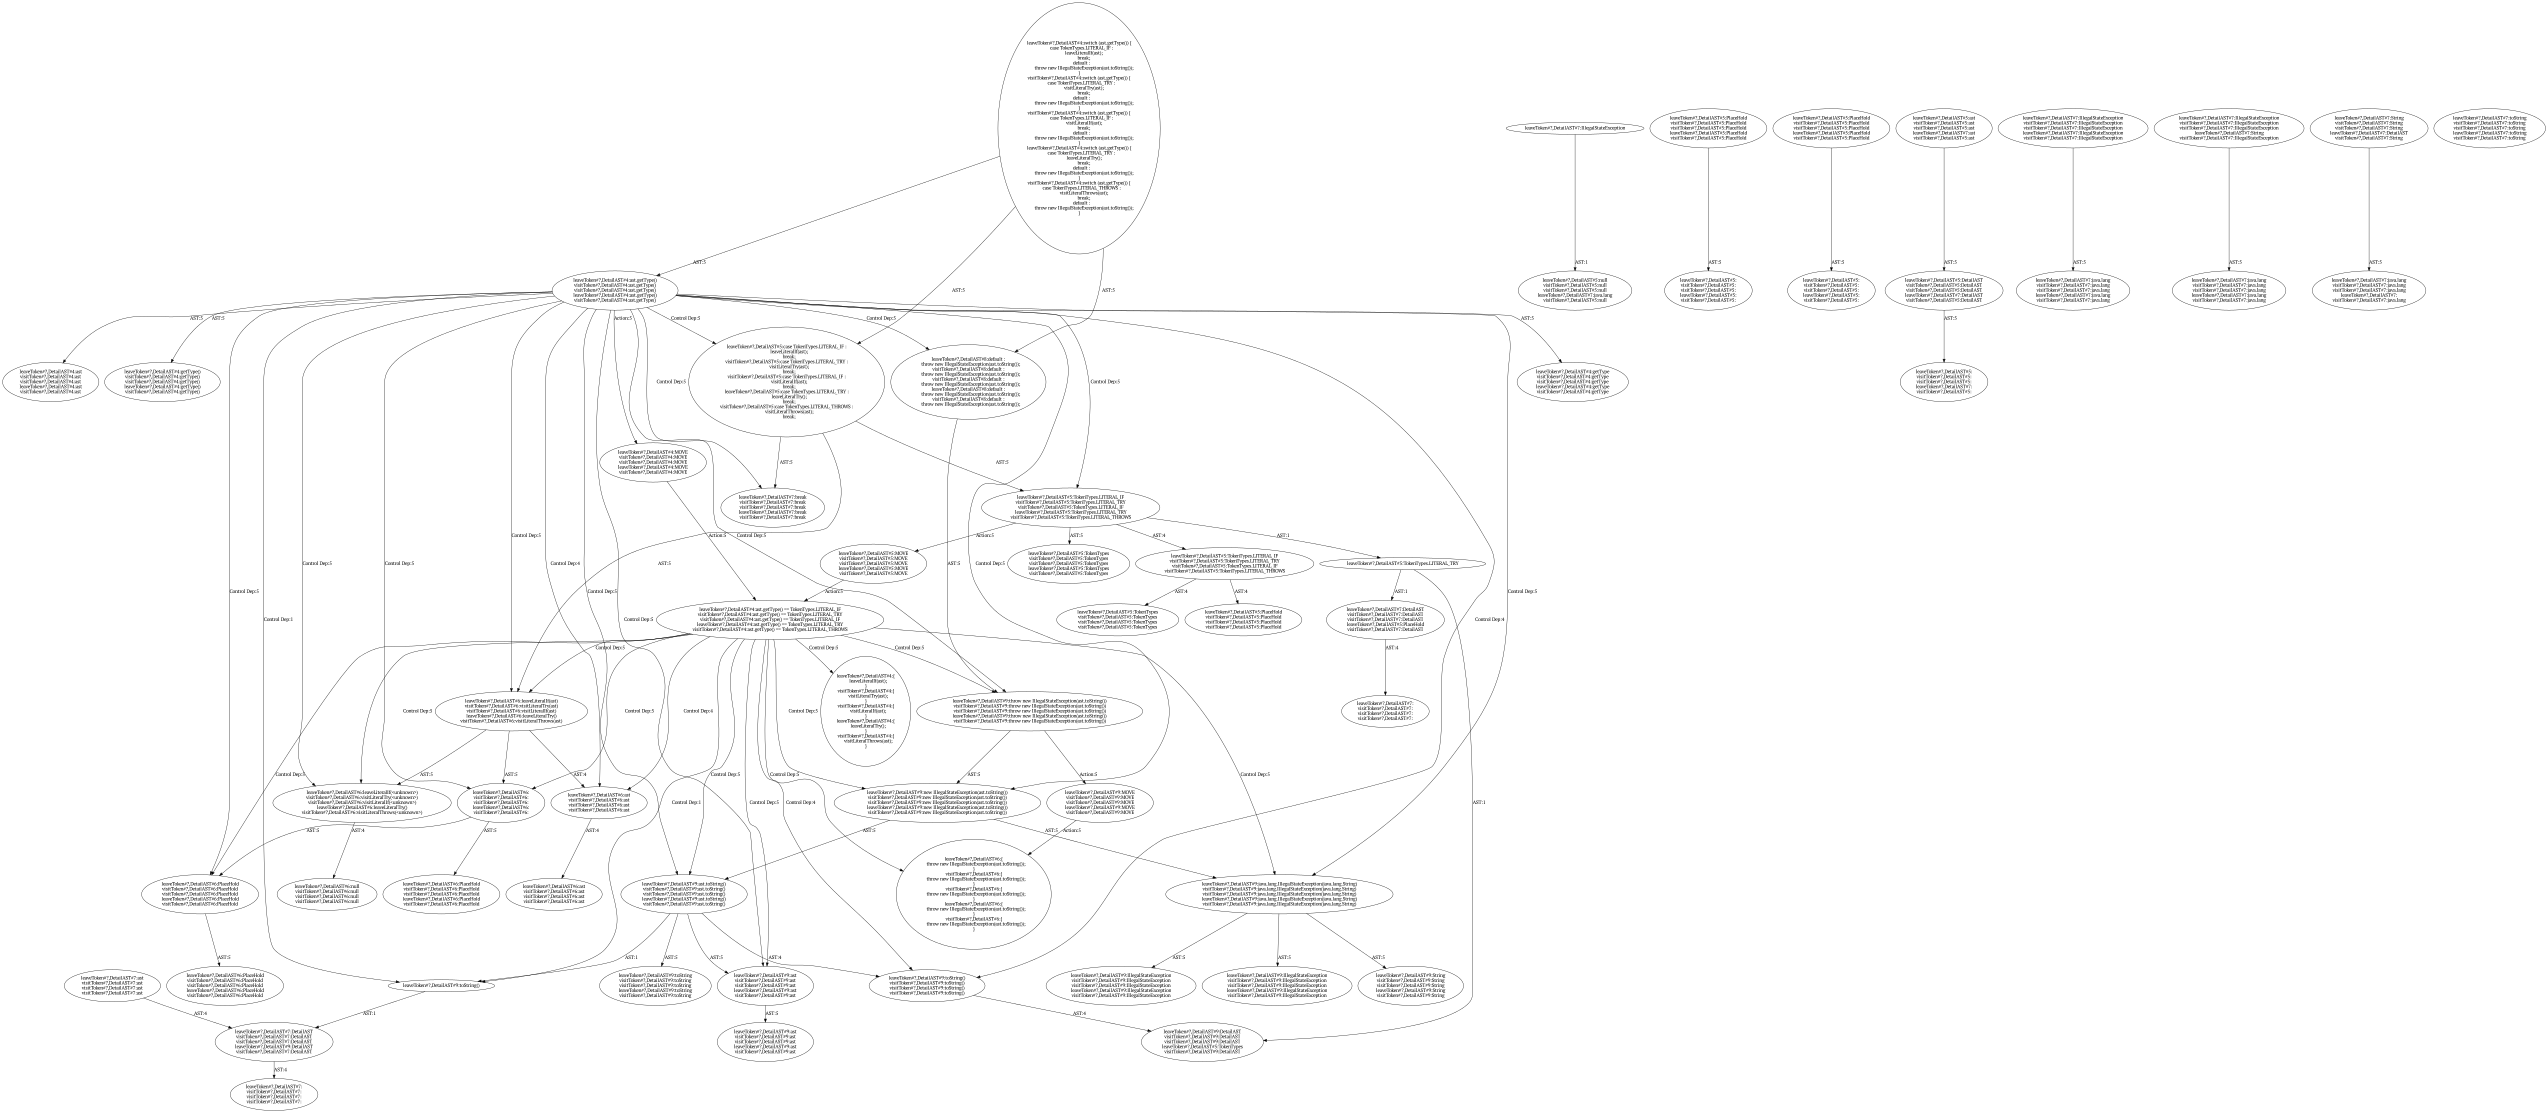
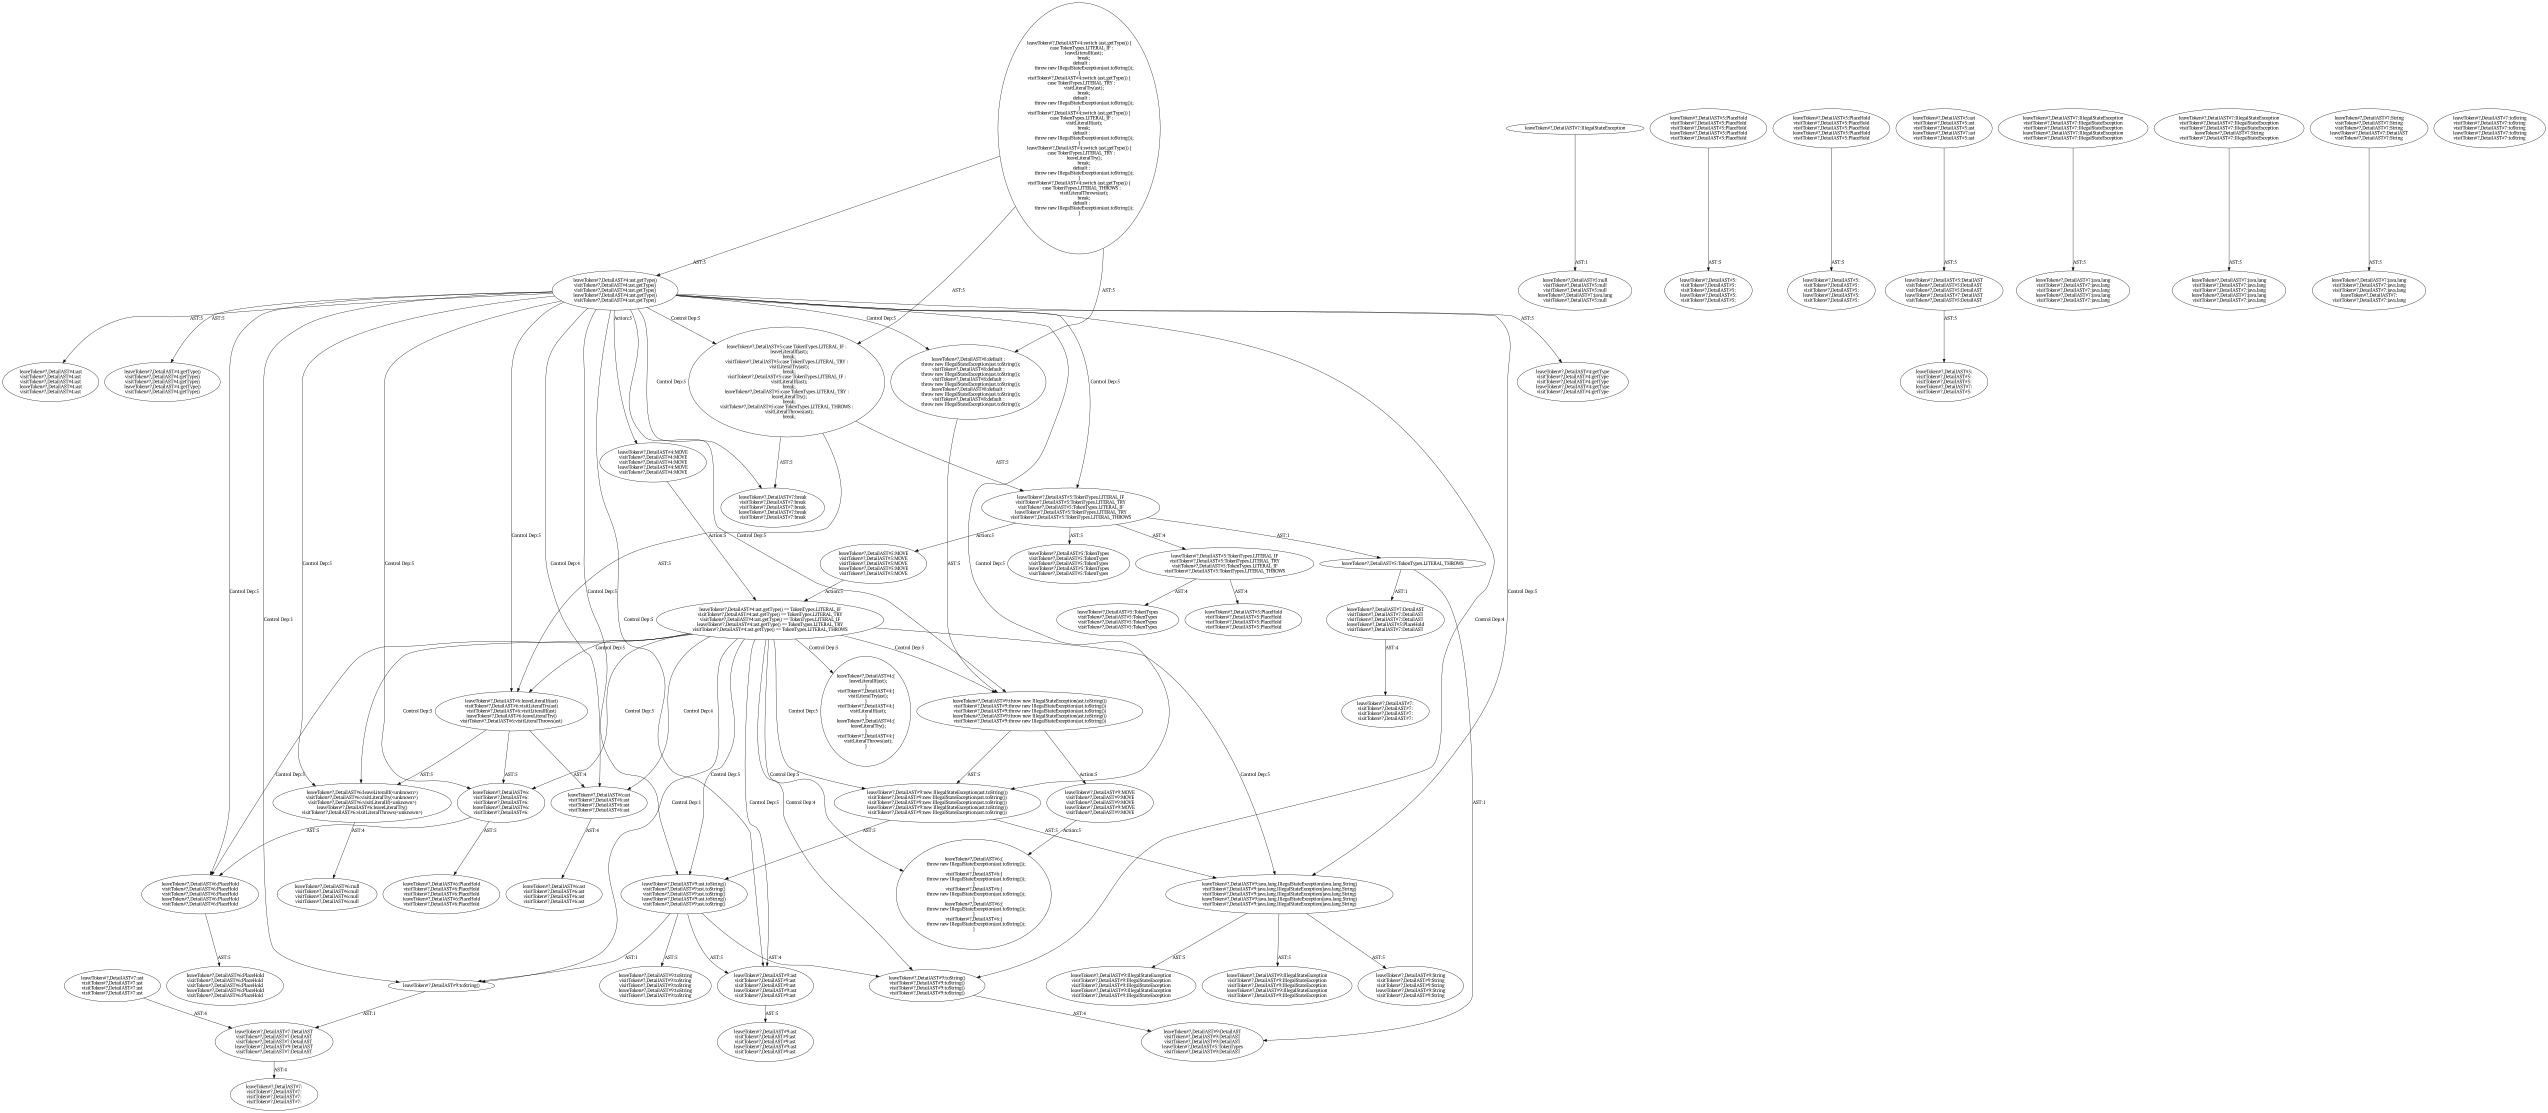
node "leaveToken#?,DetailAST#5:TokenTypes.LITERAL_TRY": label "leaveToken#?,DetailAST#5:TokenTypes.LITERAL_TRY" -> "leaveToken#?,DetailAST#5:TokenTypes.LITERAL_THROWS"
